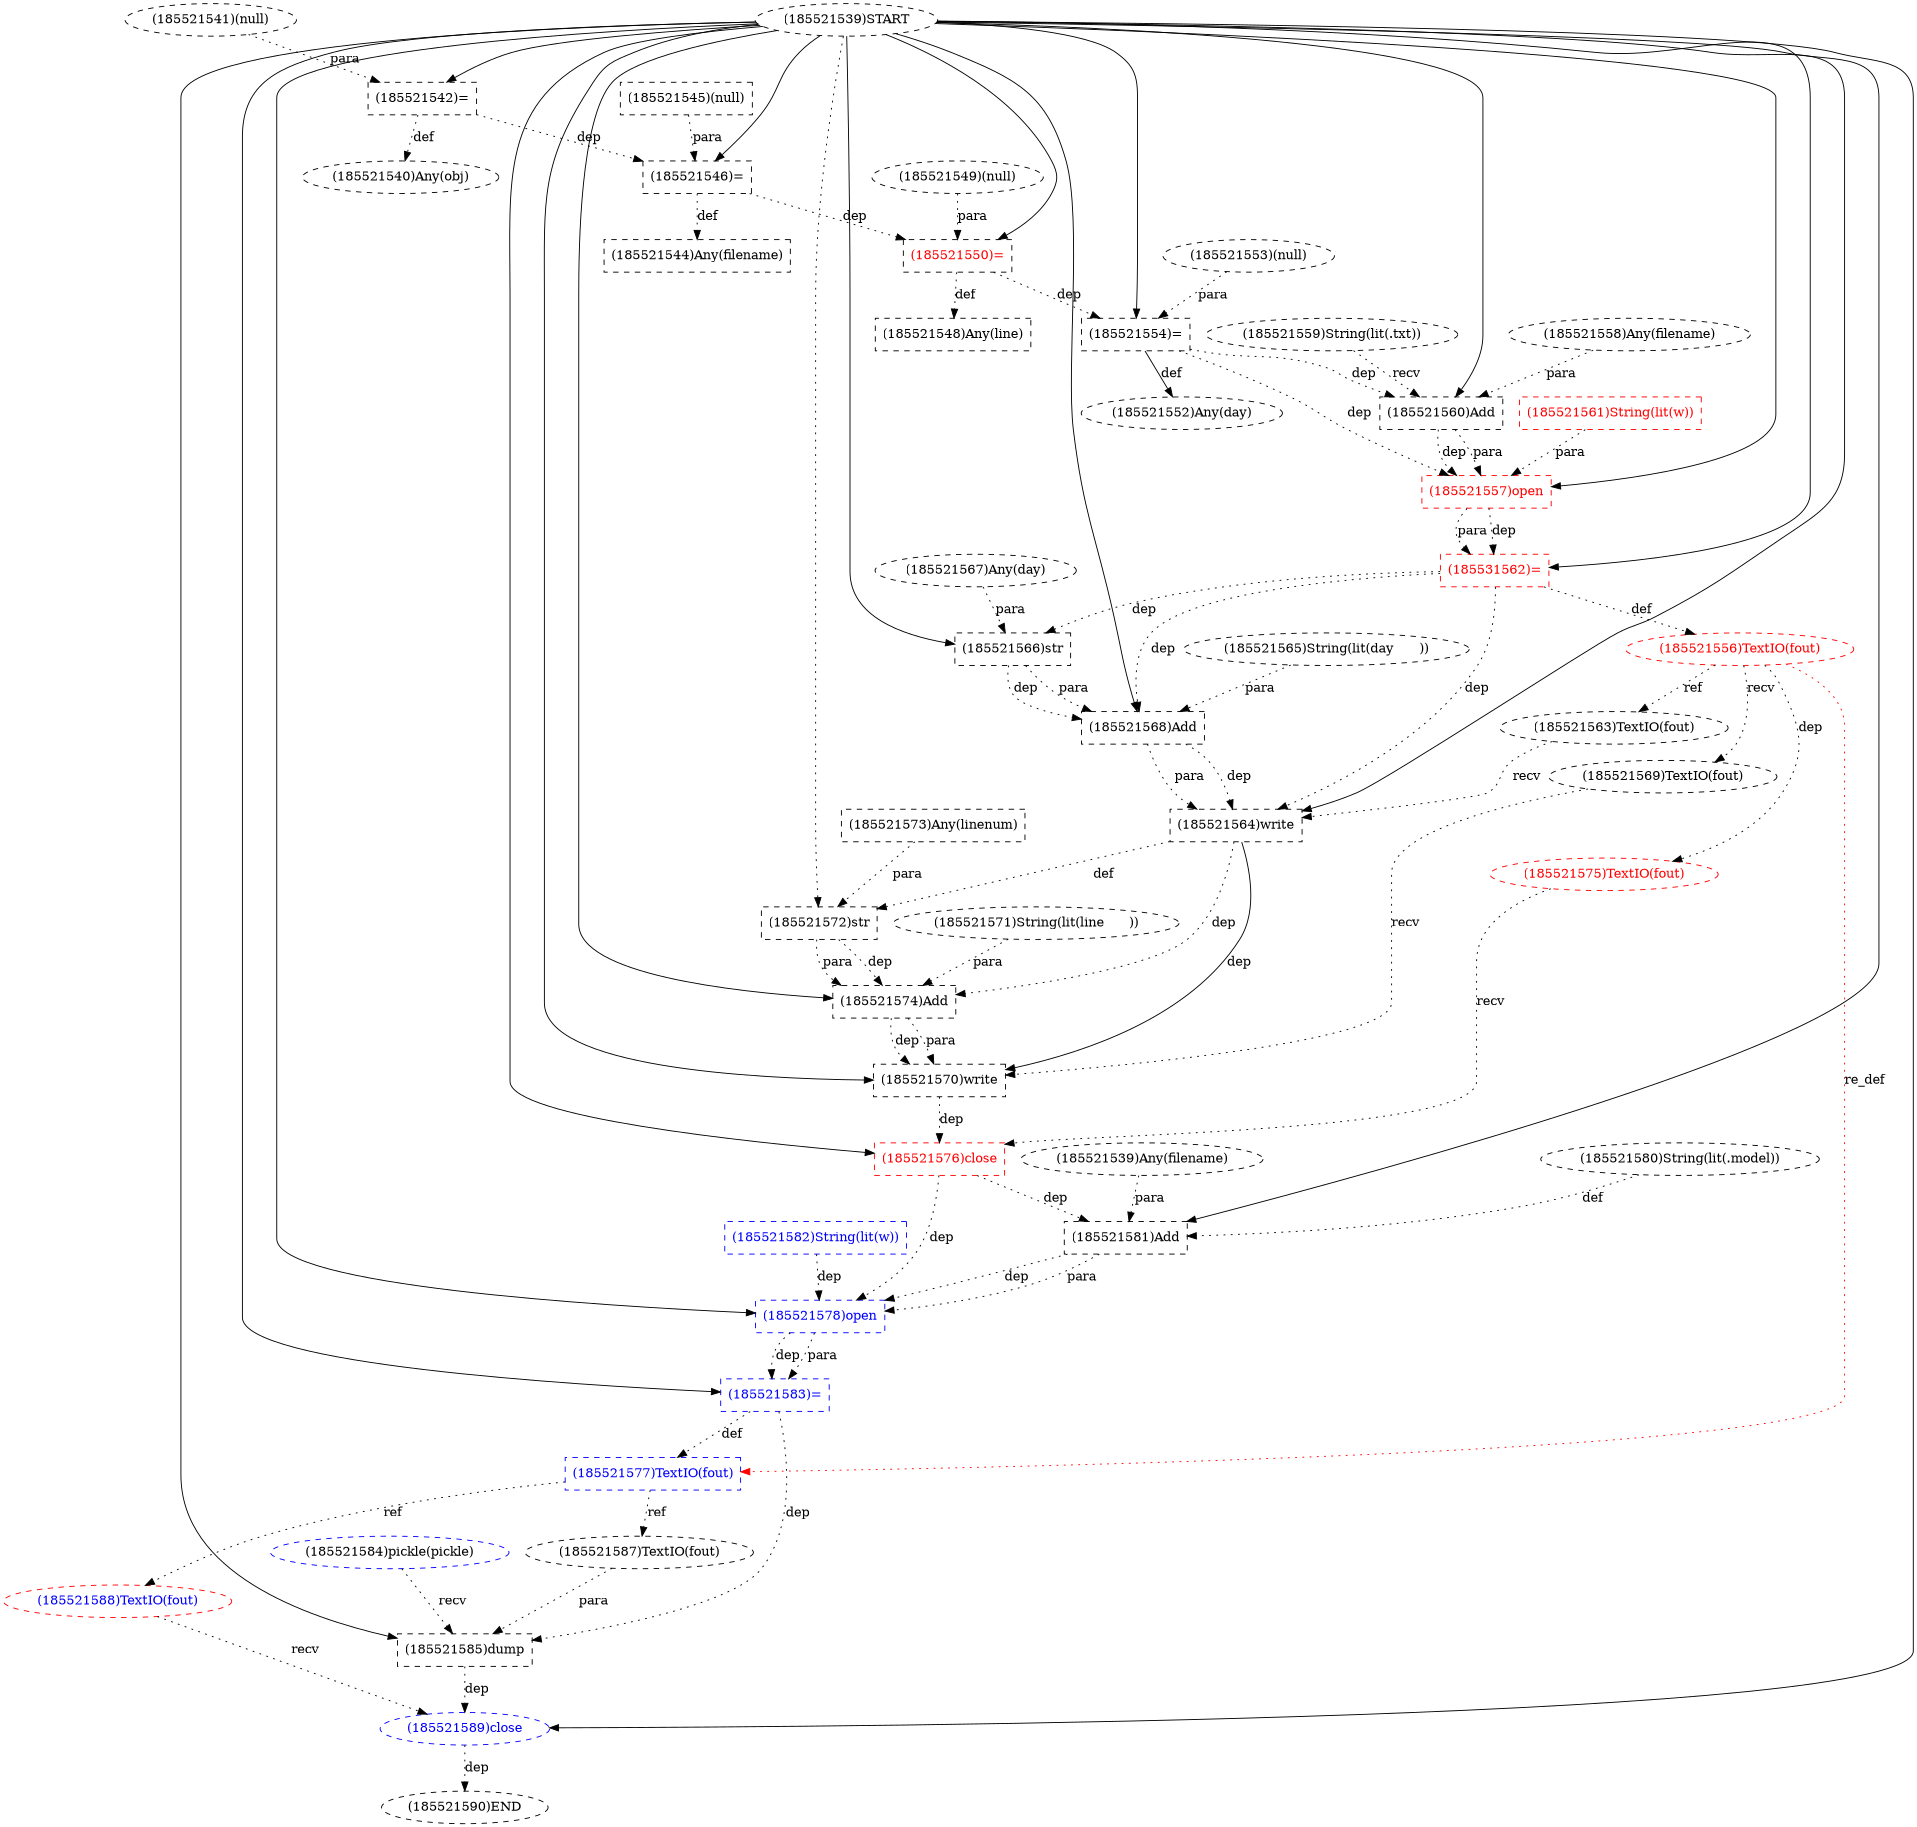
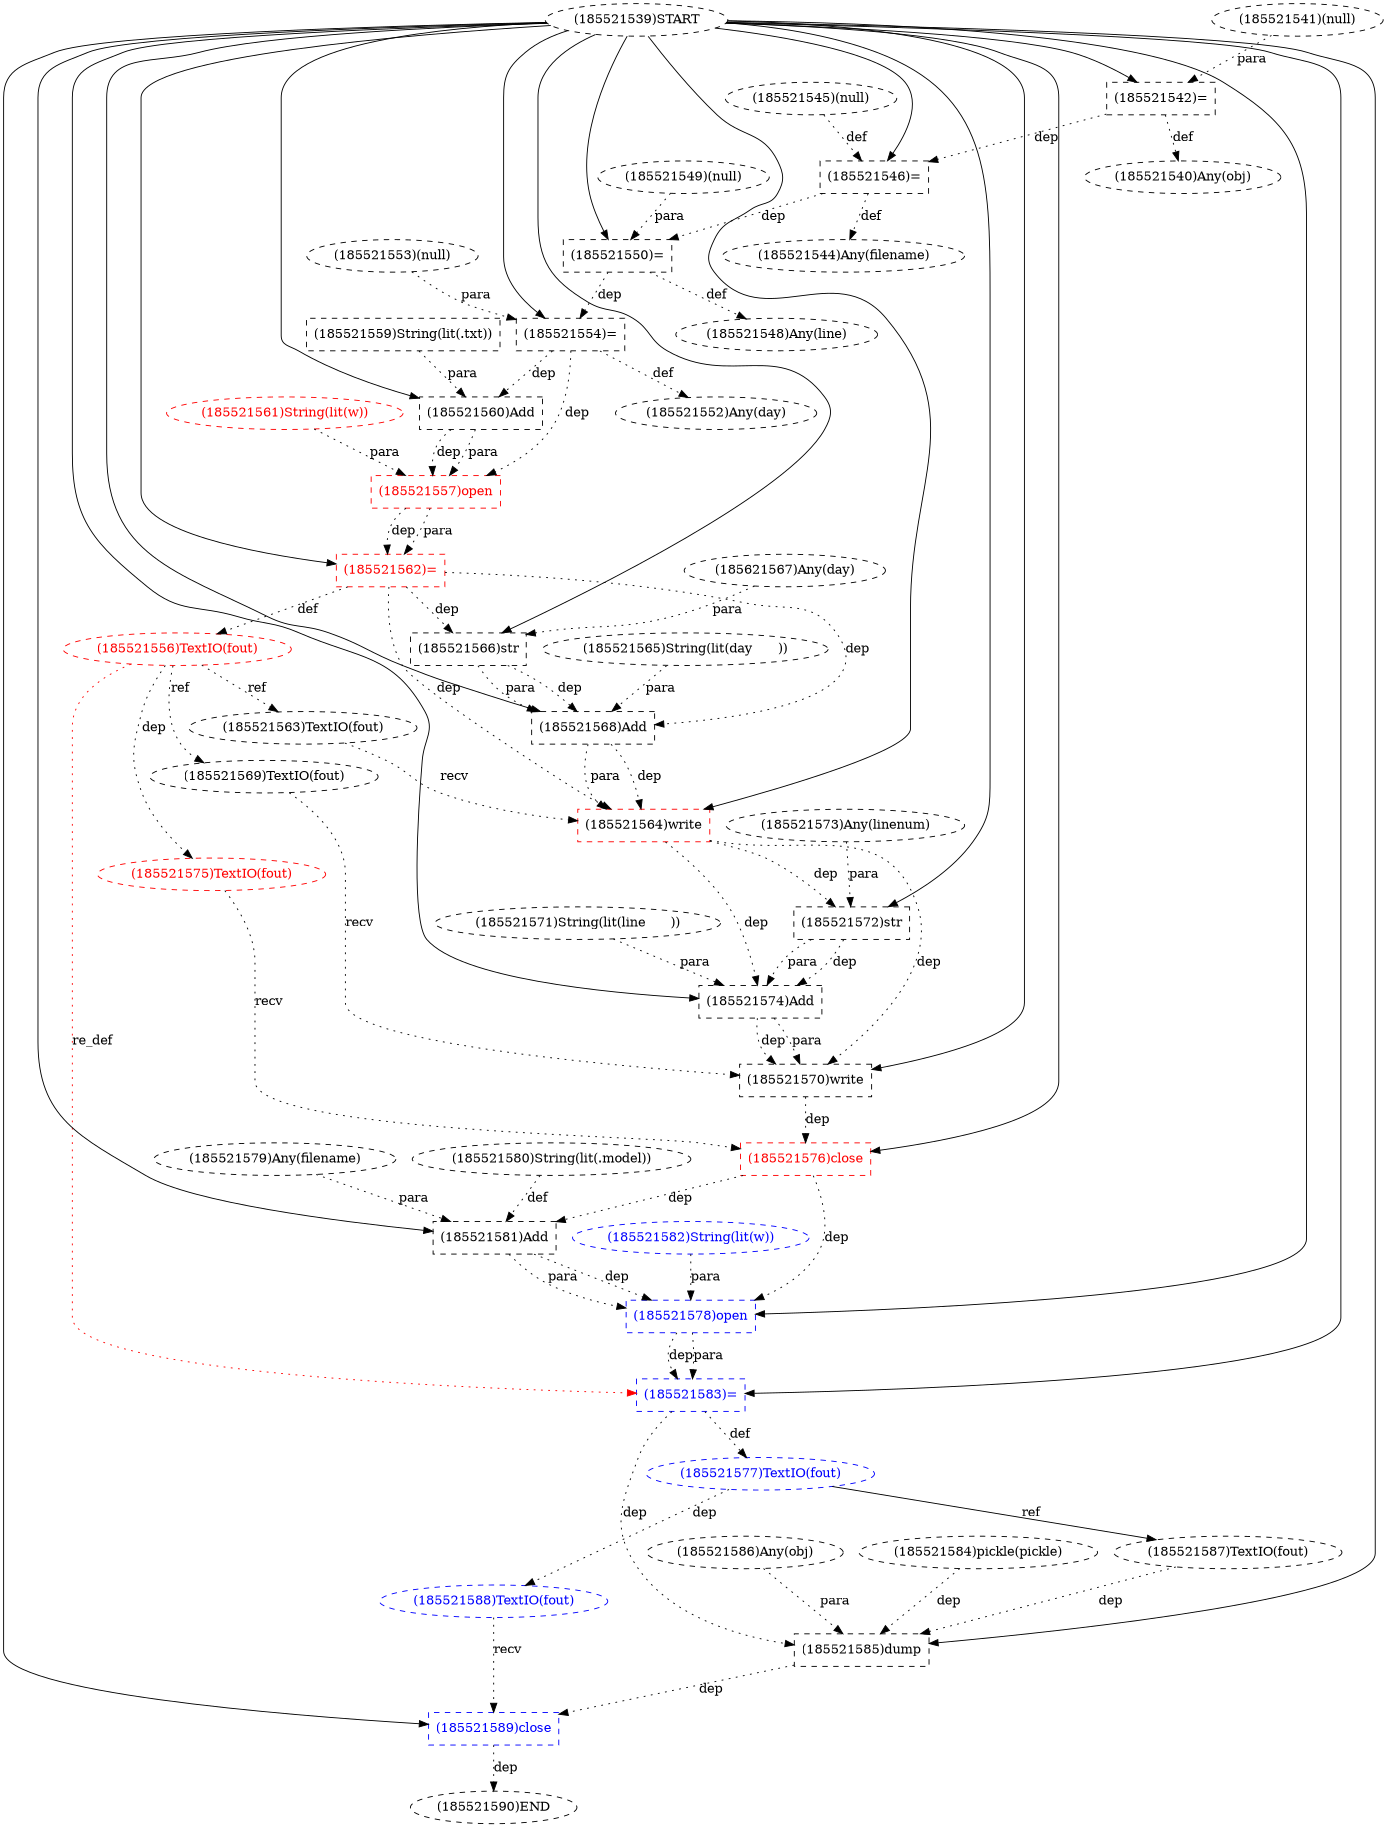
edge "(185521539)START" -> "(185521557)open": removed
node "(185521545)(null)": shape box -> ellipse
edge "(185521545)(null)" -> "(185521546)=": label "para" -> "def"
node "(185521544)Any(filename)": shape box -> ellipse
node "(185521550)=": fontcolor red -> black
node "(185521548)Any(line)": shape box -> ellipse
node "(185521559)String(lit(.txt))": shape ellipse -> box
node "(185521558)Any(filename)": removed
edge "(185521554)=" -> "(185521552)Any(day)": style solid -> dotted
edge "(185521559)String(lit(.txt))" -> "(185521560)Add": label "recv" -> "para"
node "(185521561)String(lit(w))": shape box -> ellipse
edge "(185521539)START" -> "(185521572)str": style dotted -> solid
node "(185521567)Any(day)": label "(185521567)Any(day)" -> "(185621567)Any(day)"
node "(185531562)=": label "(185531562)=" -> "(185521562)="
edge "(185521556)TextIO(fout)" -> "(185521569)TextIO(fout)": label "recv" -> "ref"
node "(185521573)Any(linenum)": shape box -> ellipse
node "(185521564)write": color black -> red
edge "(185521564)write" -> "(185521572)str": label "def" -> "dep"
edge "(185521564)write" -> "(185521570)write": style solid -> dotted
node "(185521539)Any(filename)": label "(185521539)Any(filename)" -> "(185521579)Any(filename)"
node "(185521582)String(lit(w))": shape box -> ellipse
edge "(185521582)String(lit(w))" -> "(185521578)open": label "dep" -> "para"
edge "(185521556)TextIO(fout)" -> "(185521577)TextIO(fout)": now "(185521556)TextIO(fout)" -> "(185521583)="
node "(185521577)TextIO(fout)": shape box -> ellipse
edge "(185521577)TextIO(fout)" -> "(185521587)TextIO(fout)": style dotted -> solid
edge "(185521577)TextIO(fout)" -> "(185521588)TextIO(fout)": label "ref" -> "dep"
node "(185521584)pickle(pickle)": color blue -> black
node "(185521586)Any(obj)": added
node "(185521588)TextIO(fout)": color red -> blue
edge "(185521584)pickle(pickle)" -> "(185521585)dump": label "recv" -> "dep"
edge "(185521587)TextIO(fout)" -> "(185521585)dump": label "para" -> "dep"
node "(185521589)close": shape ellipse -> box
